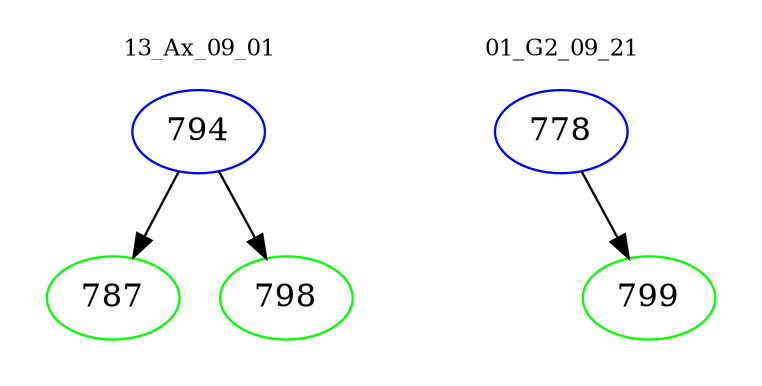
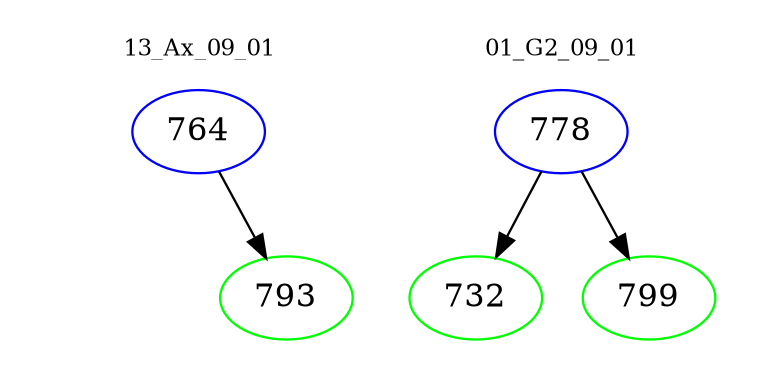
cluster "01_G2_09_21": label "01_G2_09_21" -> "01_G2_09_01"
node "794": label "794" -> "764"
node "787": removed
node "798": label "798" -> "793"
node "732": added
